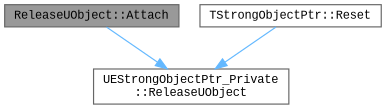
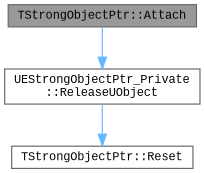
node "ReleaseUObject::Attach": label "ReleaseUObject::Attach" -> "TStrongObjectPtr::Attach"
edge "TStrongObjectPtr::Reset" -> "UEStrongObjectPtr_Private ::ReleaseUObject": reversed
